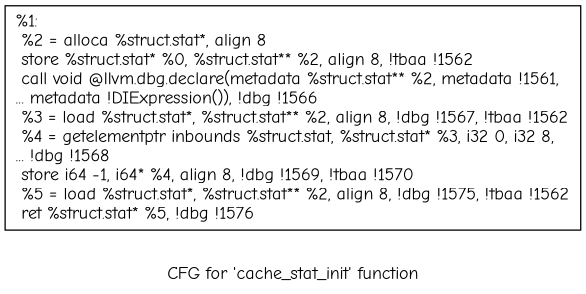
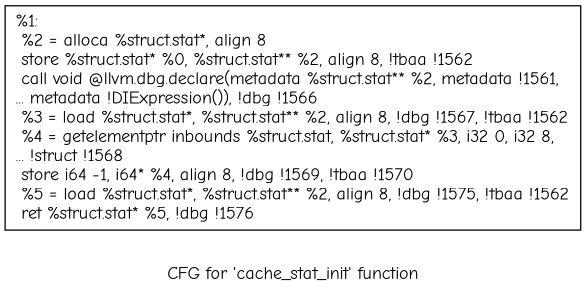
node "%1:": text "... !dbg !1568" -> "... !struct !1568"
